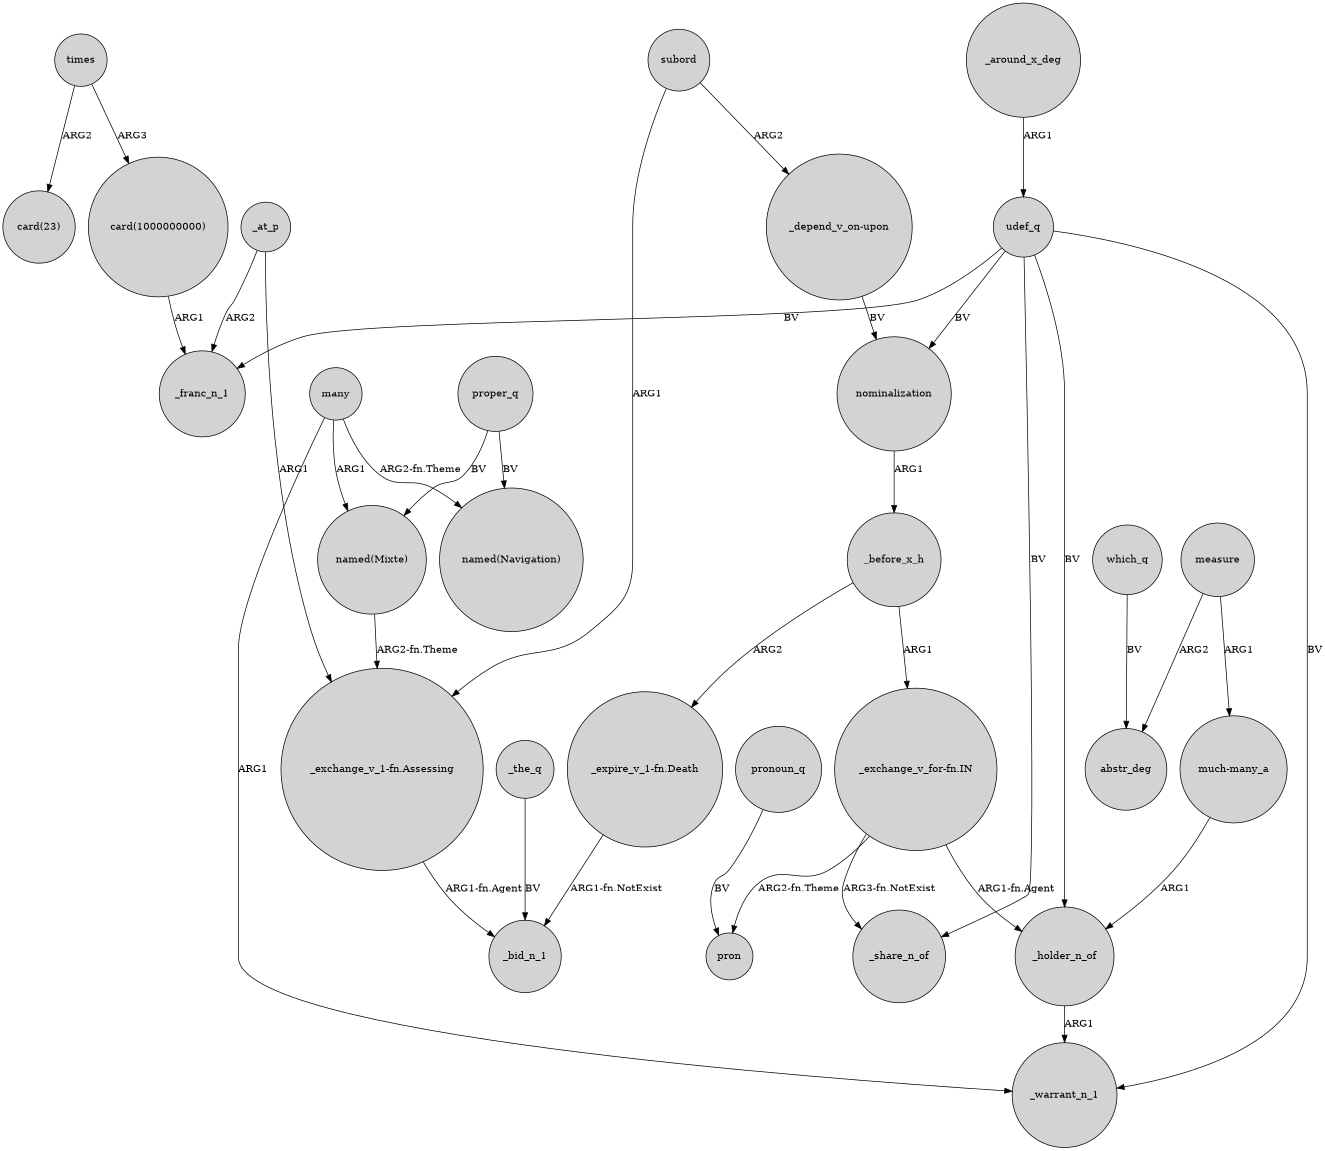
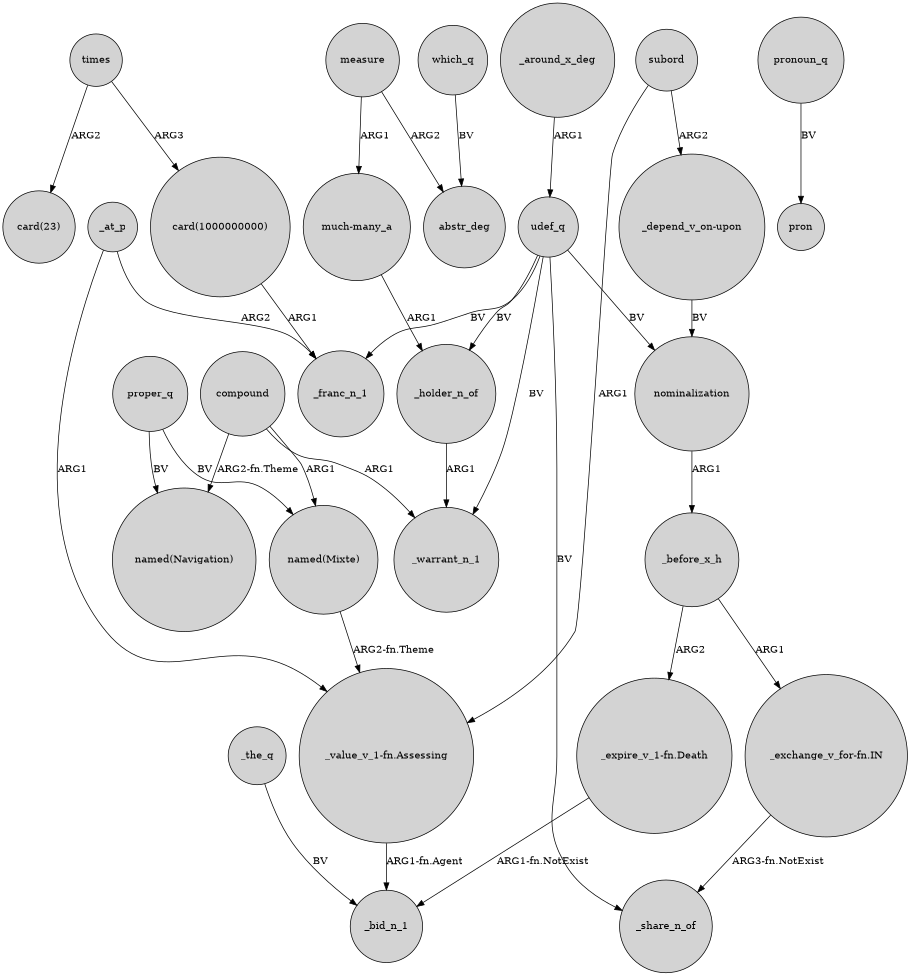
node "many": label "many" -> "compound"
node "_exchange_v_1-fn.Assessing": label "_exchange_v_1-fn.Assessing" -> "_value_v_1-fn.Assessing"
edge "_exchange_v_for-fn.IN" -> "pron": removed, label "ARG2-fn.Theme"
edge "_exchange_v_for-fn.IN" -> "_holder_n_of": removed, label "ARG1-fn.Agent"
